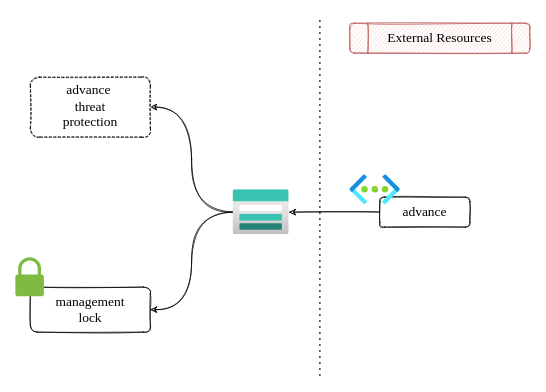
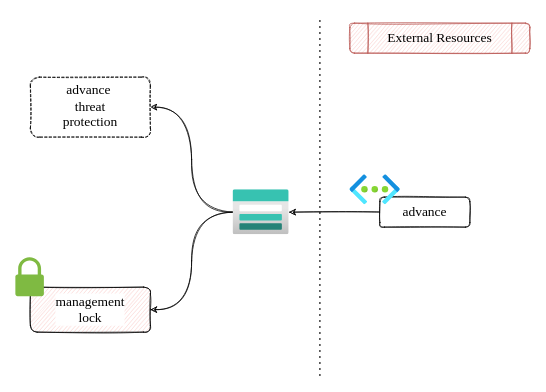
node "managementlock": fillcolor #ffffff -> #f8cecc
